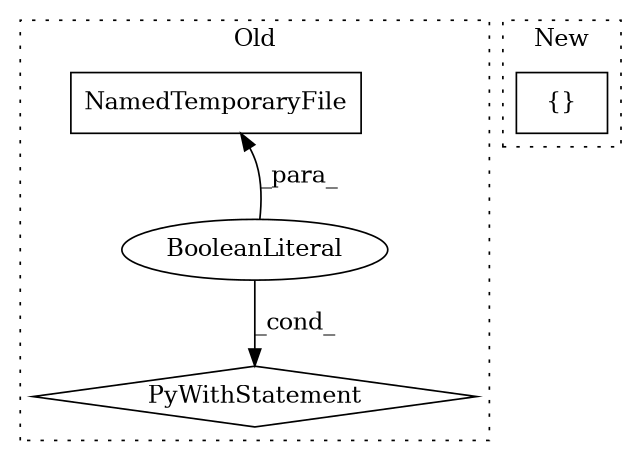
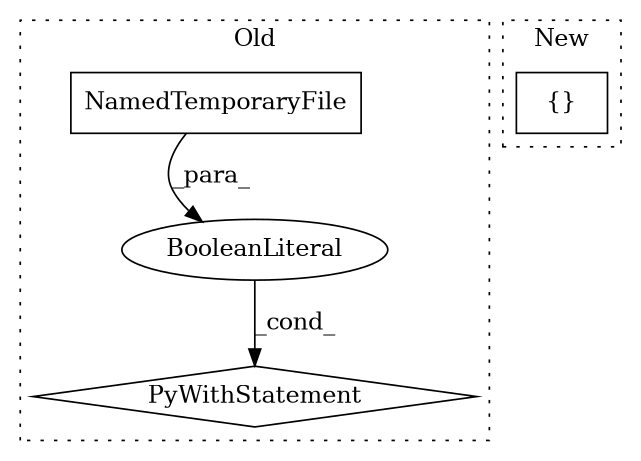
edge "BooleanLiteral" -> "NamedTemporaryFile": reversed
